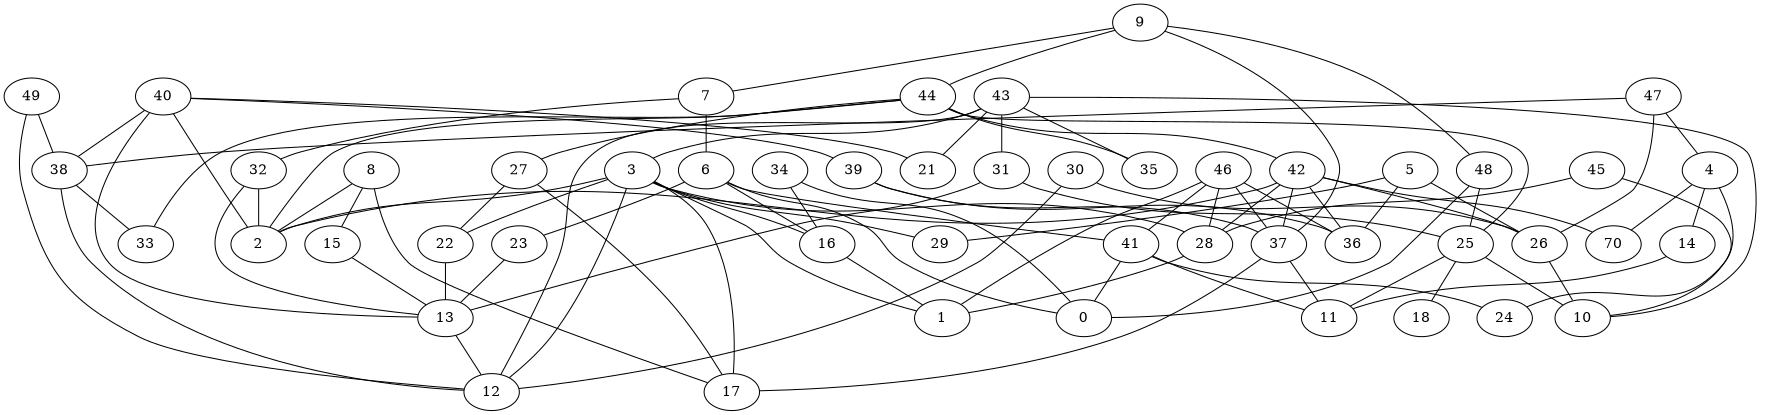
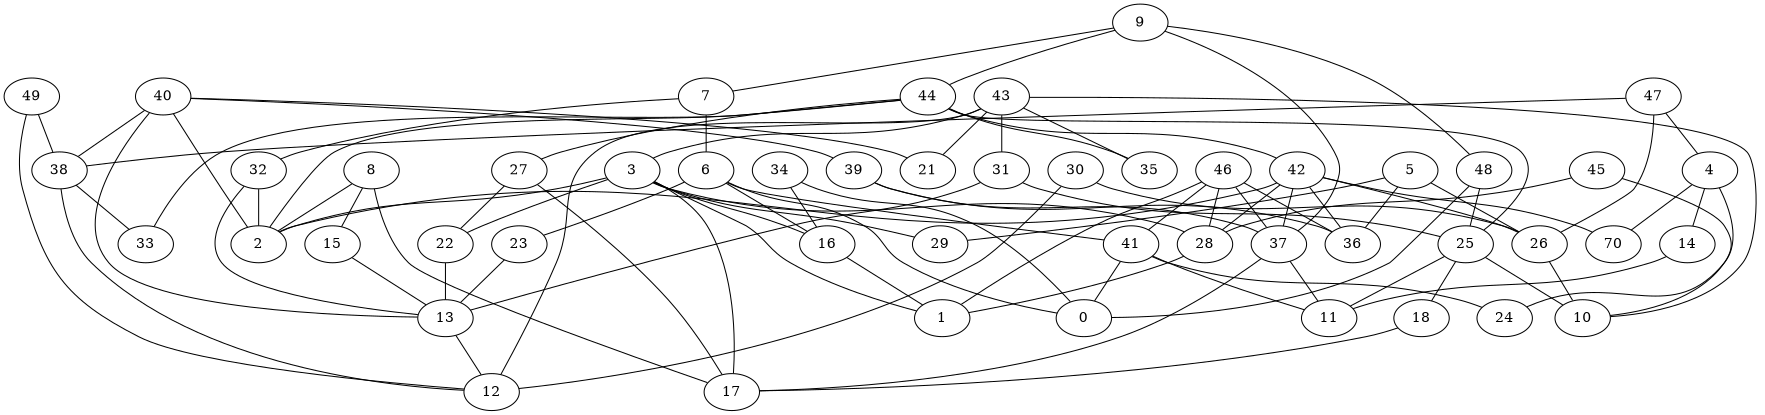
edge "3" -- "12": removed
edge "18" -- "17": added
